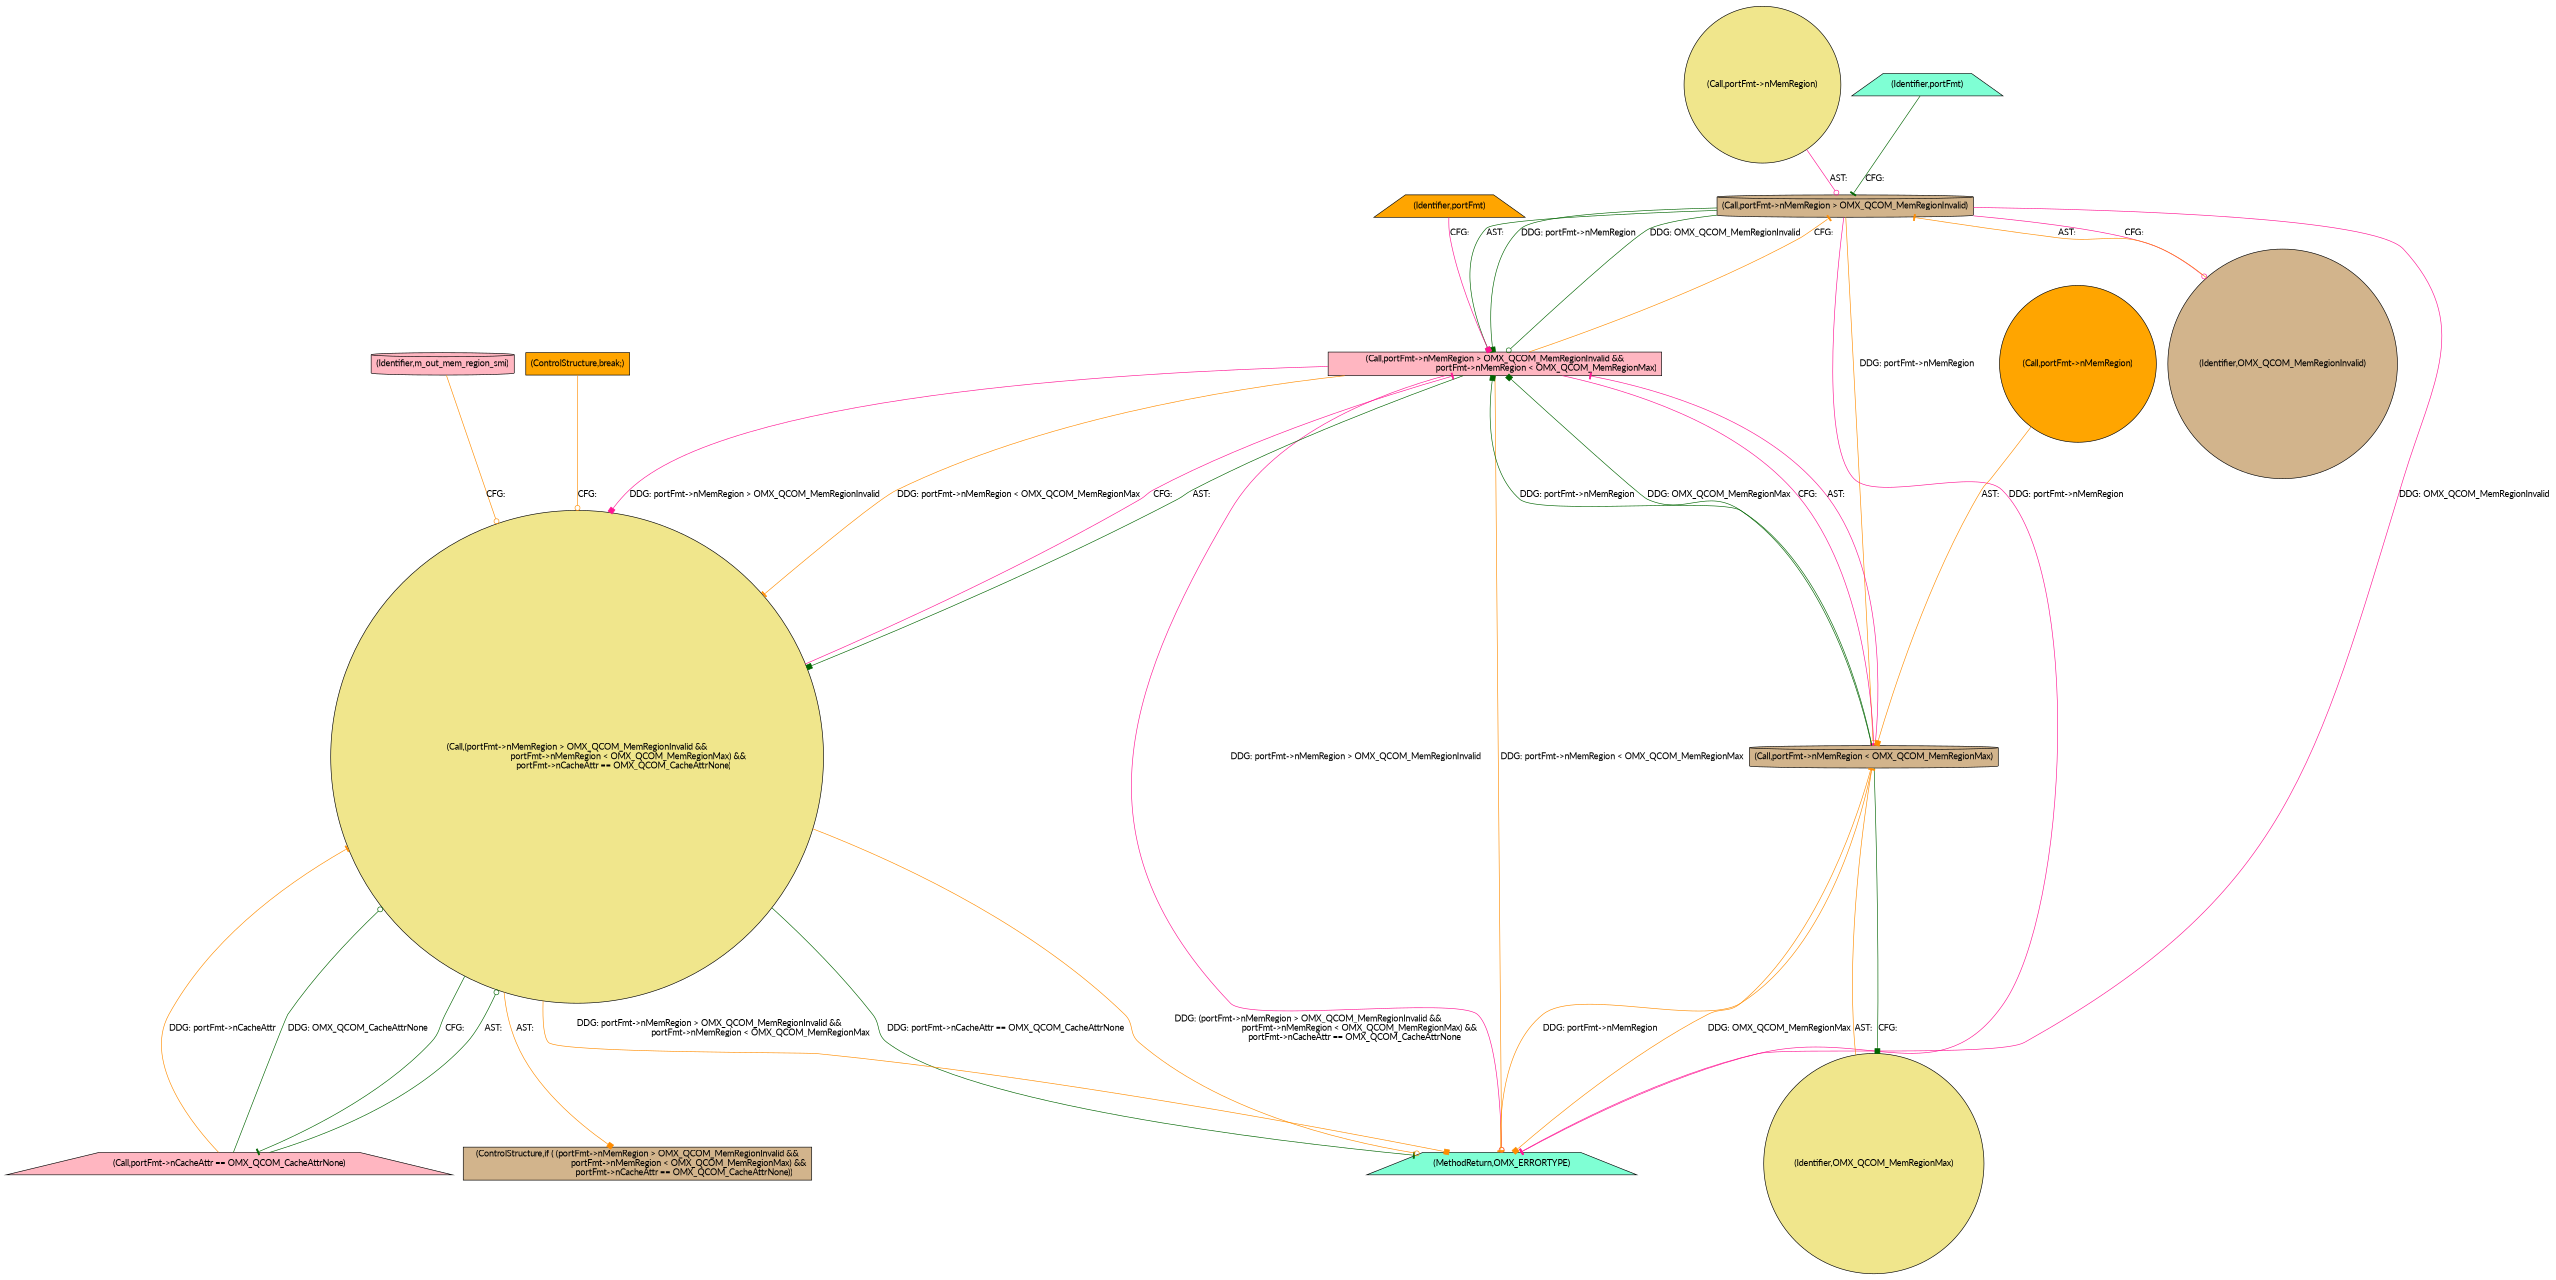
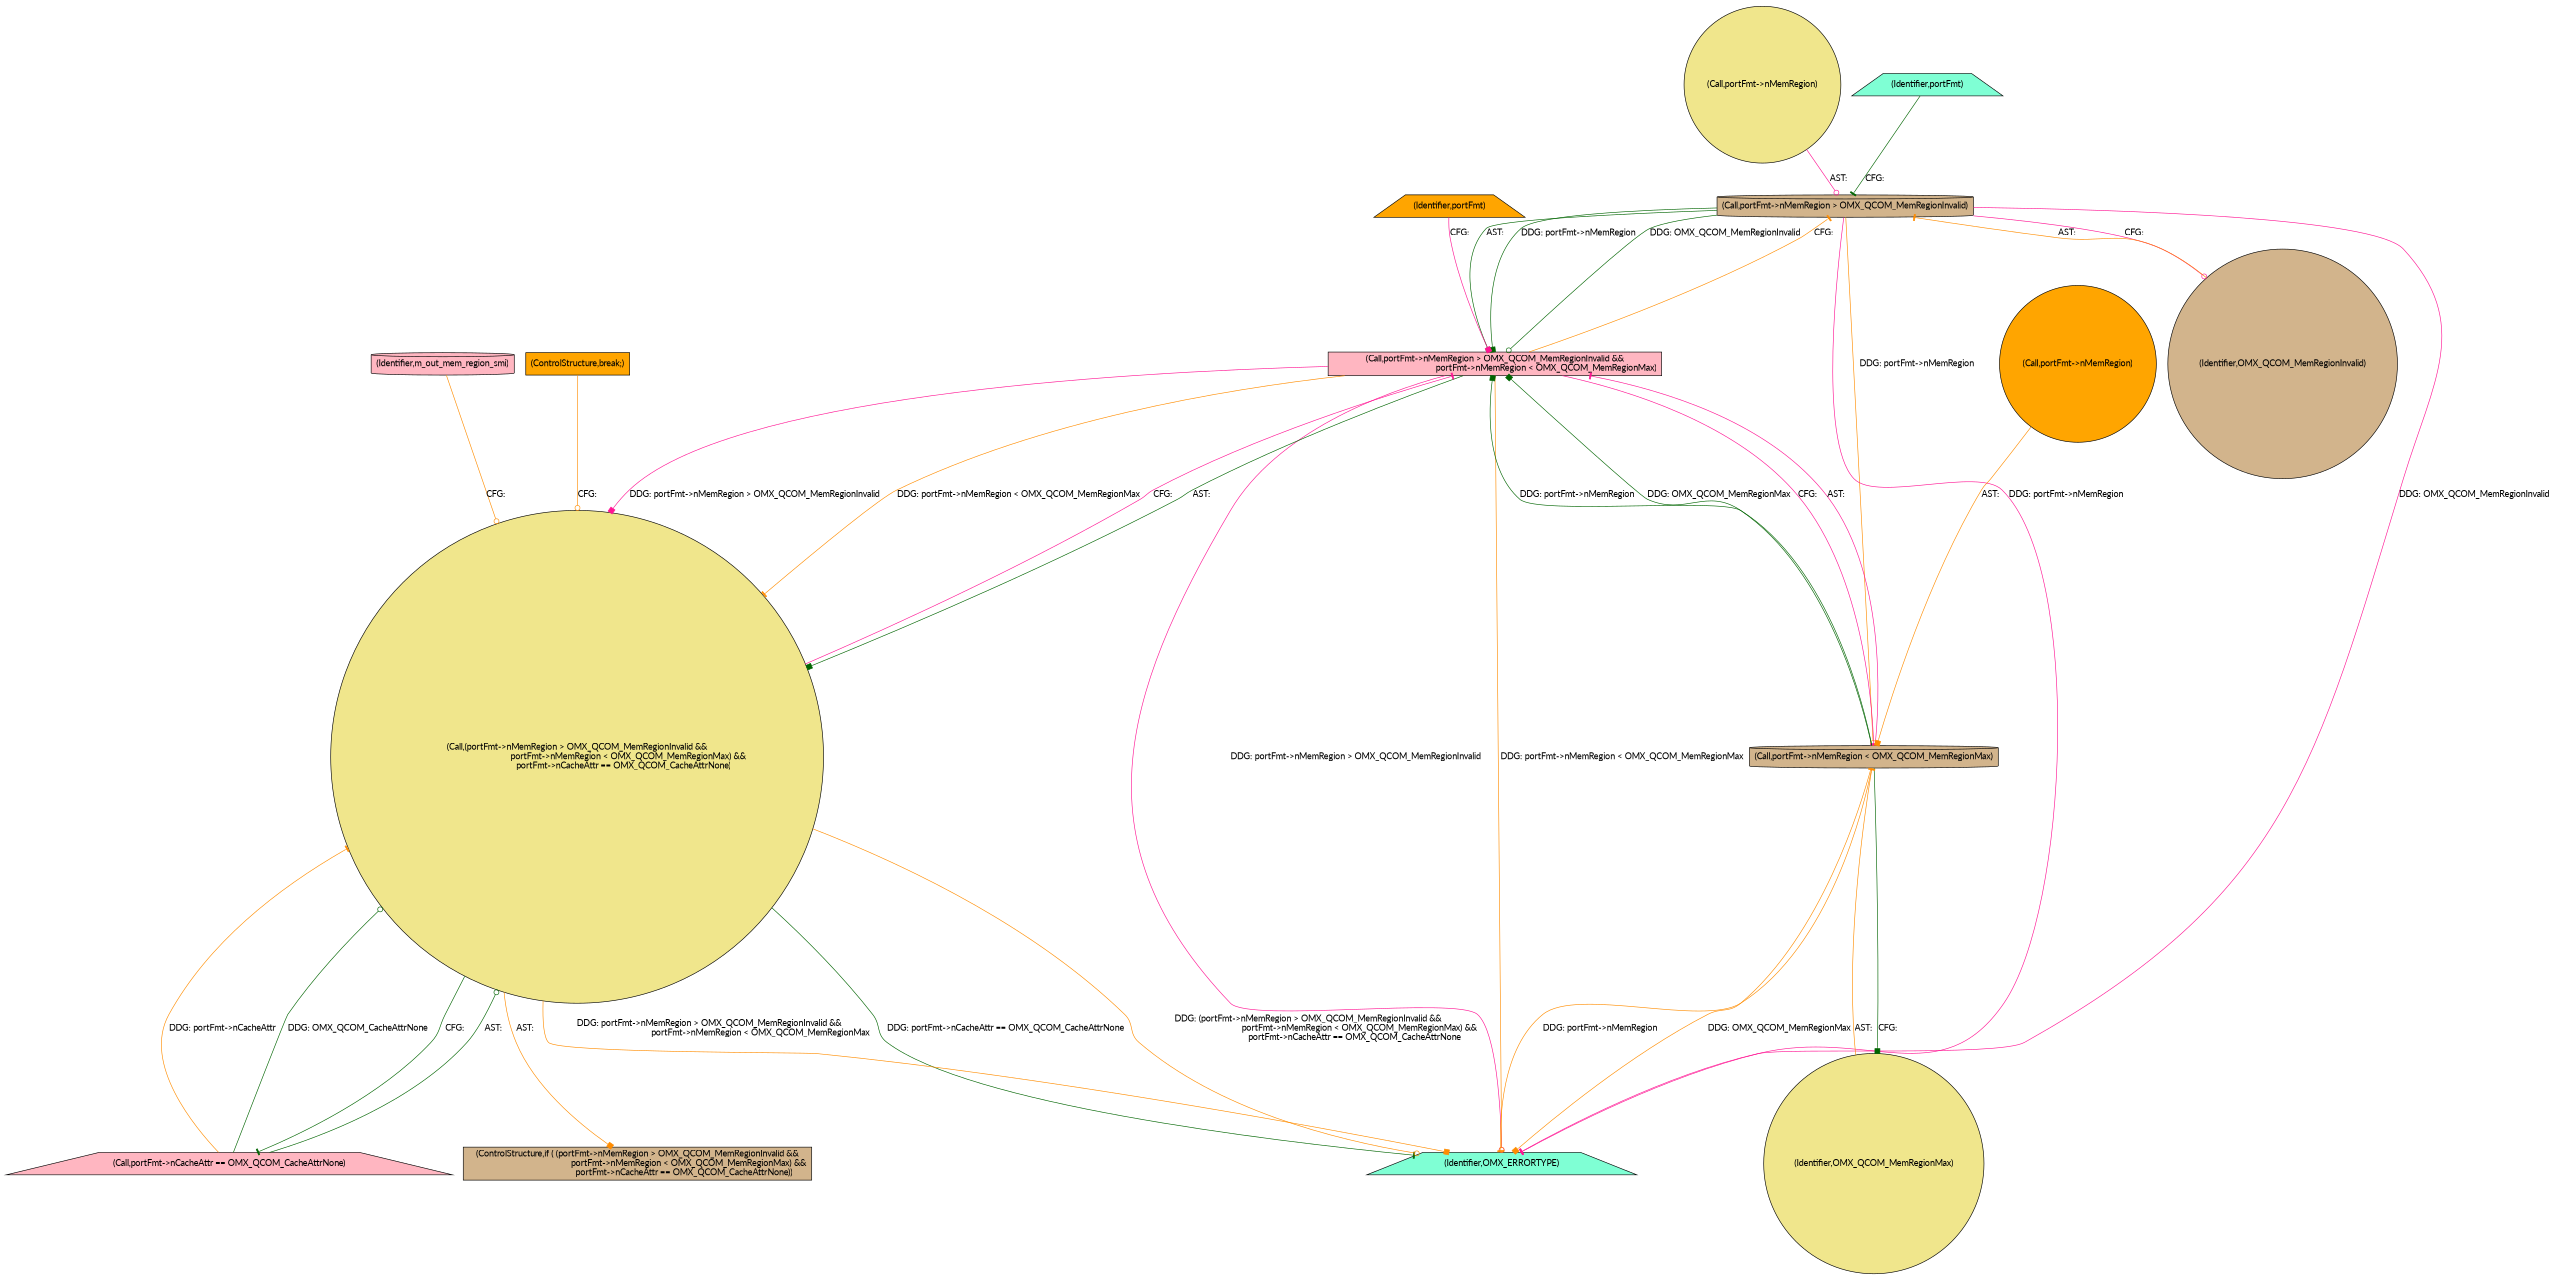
node "(MethodReturn,OMX_ERRORTYPE)": label "(MethodReturn,OMX_ERRORTYPE)" -> "(Identifier,OMX_ERRORTYPE)"
